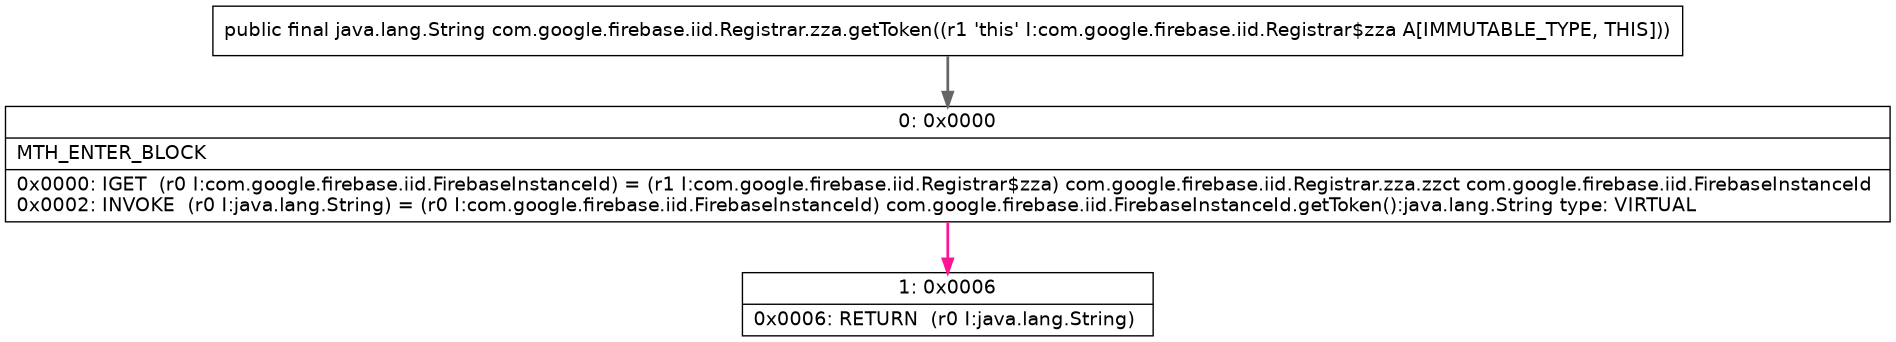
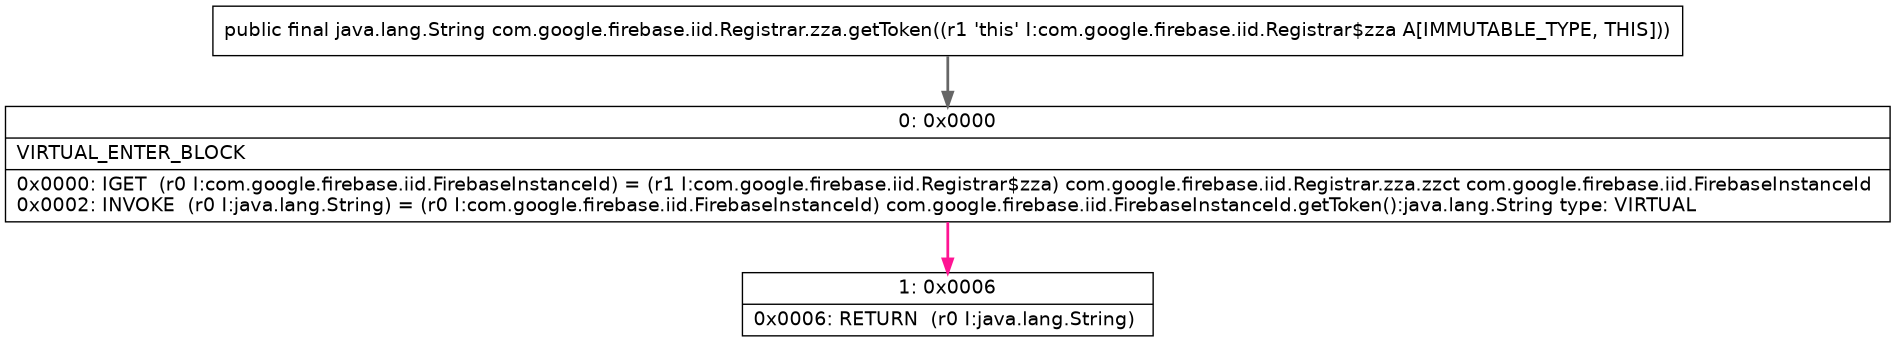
node "0: 0x0000": text "MTH_ENTER_BLOCK" -> "VIRTUAL_ENTER_BLOCK"
